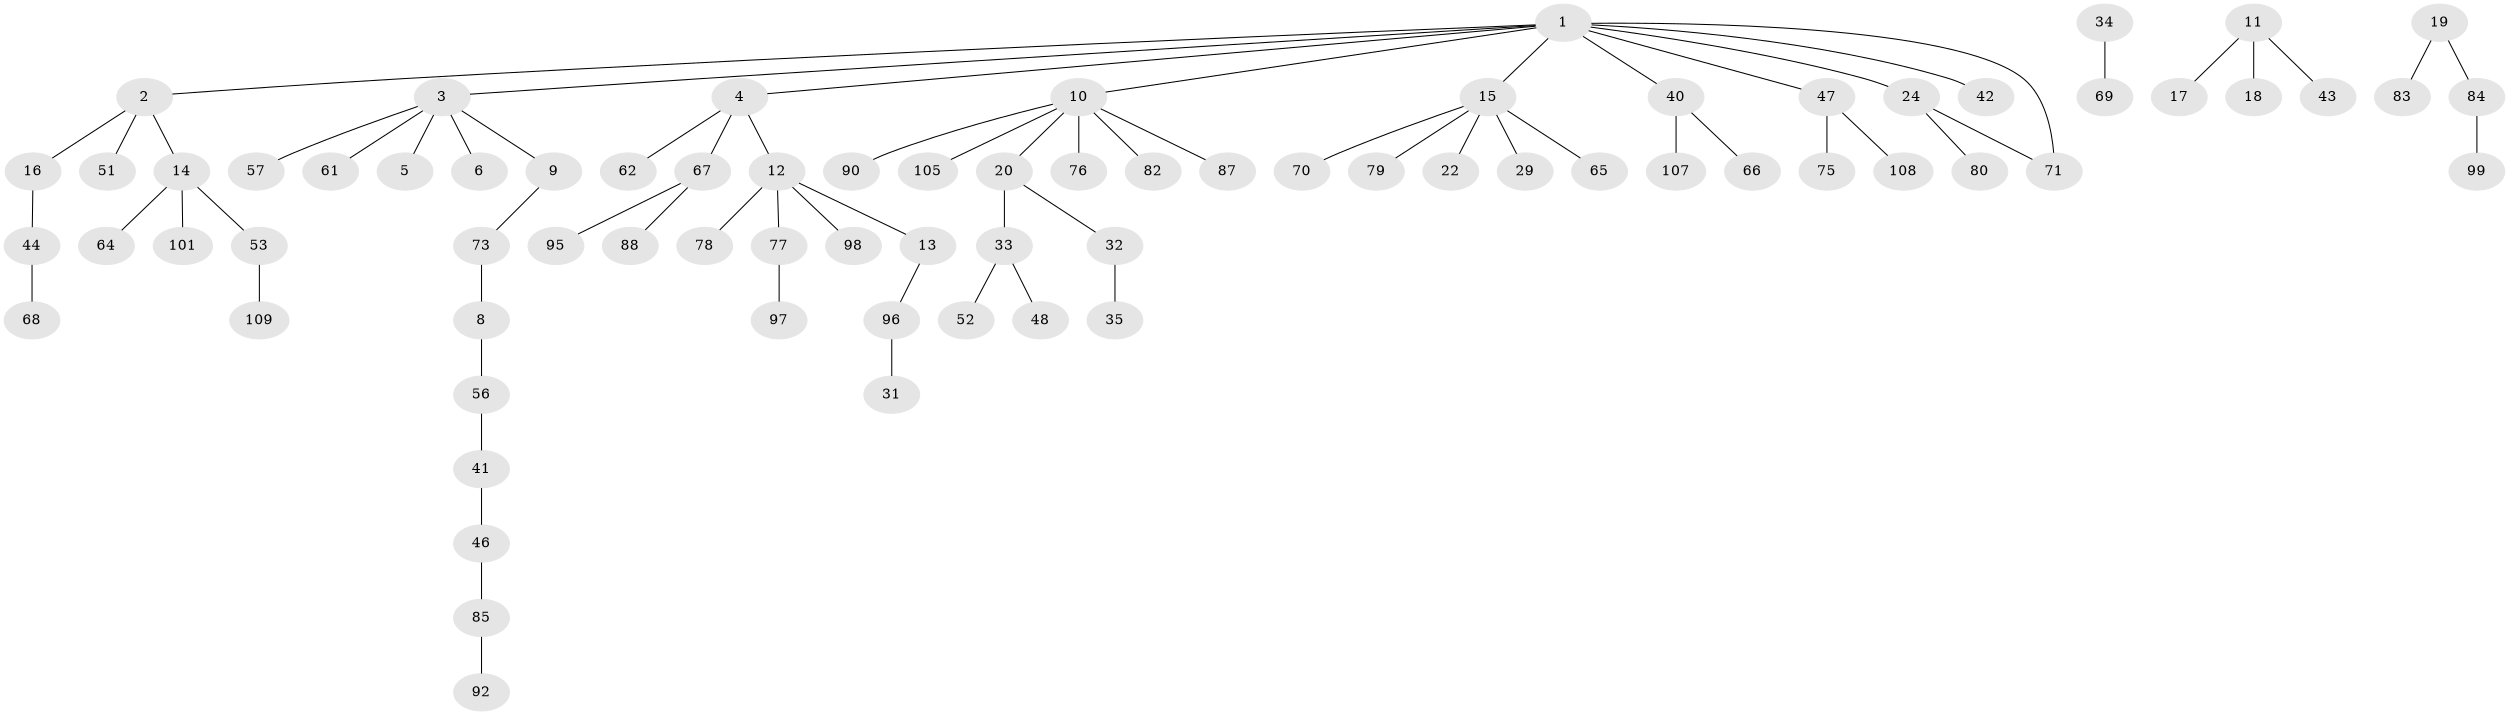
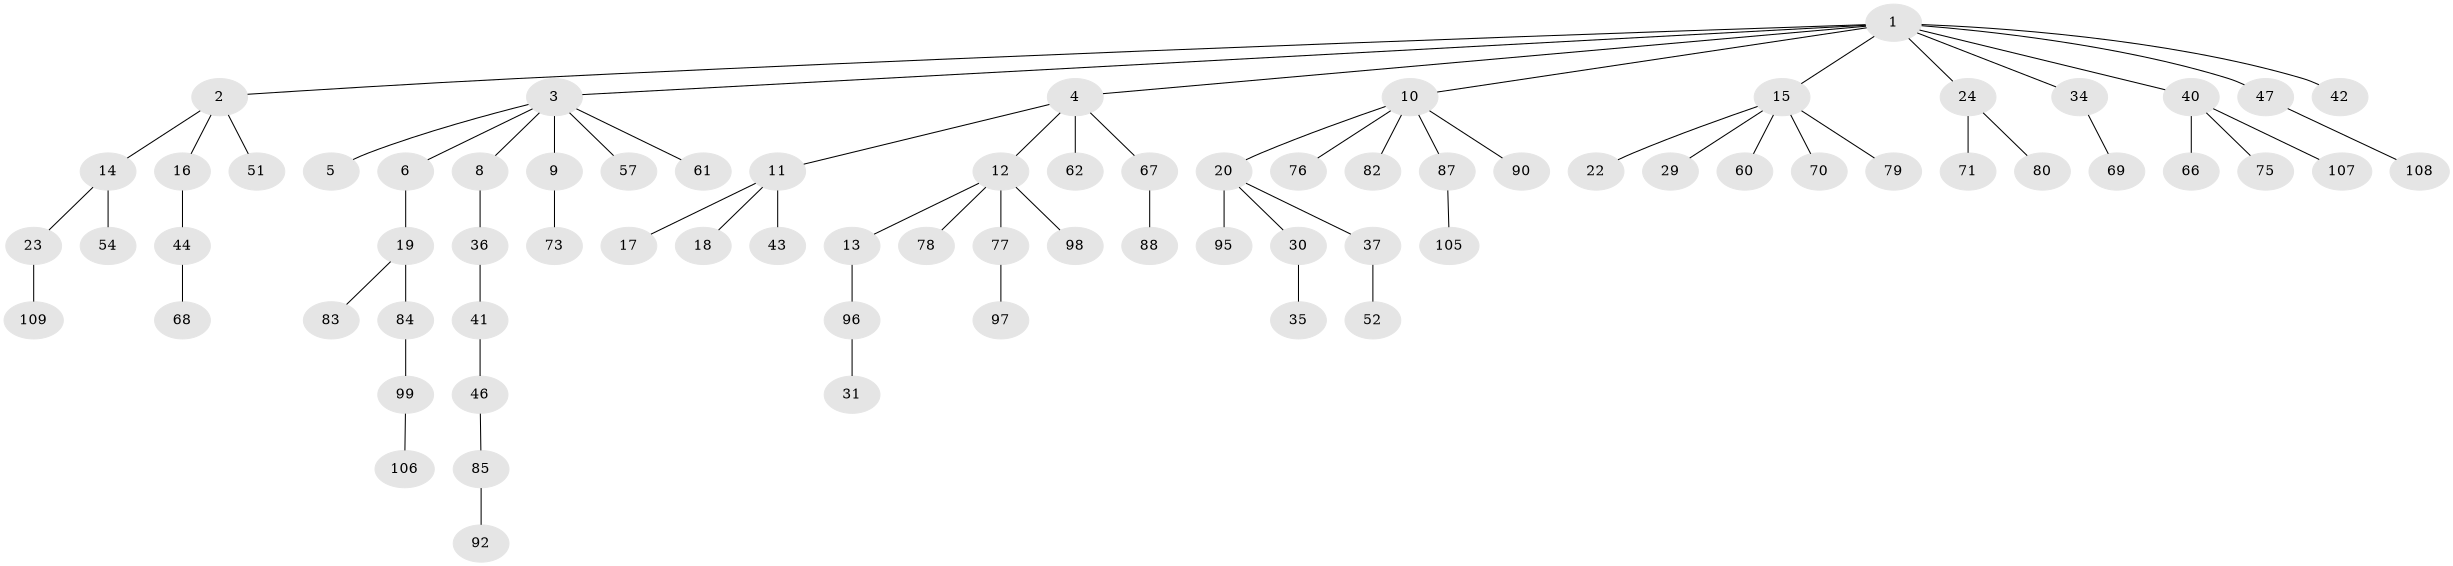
edge "1" -- "71": now "1" -- "34"
edge "4" -- "11": added
edge "10" -- "105": now "87" -- "105"
edge "47" -- "75": now "40" -- "75"
node "65": label "65" -> "60"
edge "6" -- "19": added
edge "67" -- "95": now "20" -- "95"
node "64": label "64" -> "54"
node "101": removed
node "53": label "53" -> "23"
node "33": label "33" -> "37"
node "32": label "32" -> "30"
edge "73" -- "8": now "3" -- "8"
node "48": removed
node "56": label "56" -> "36"
node "106": added
